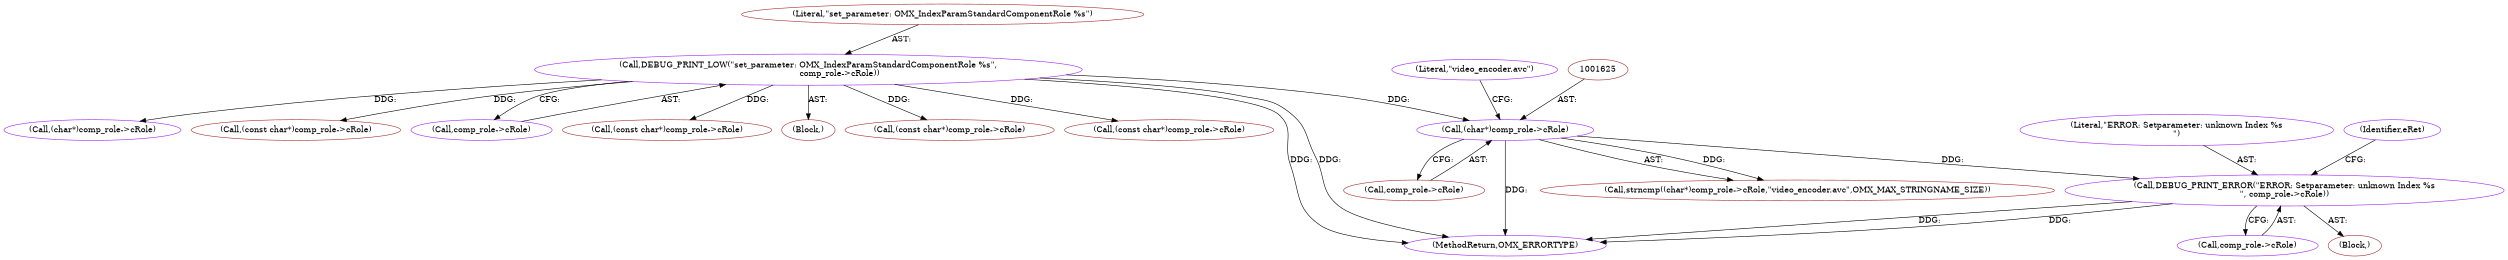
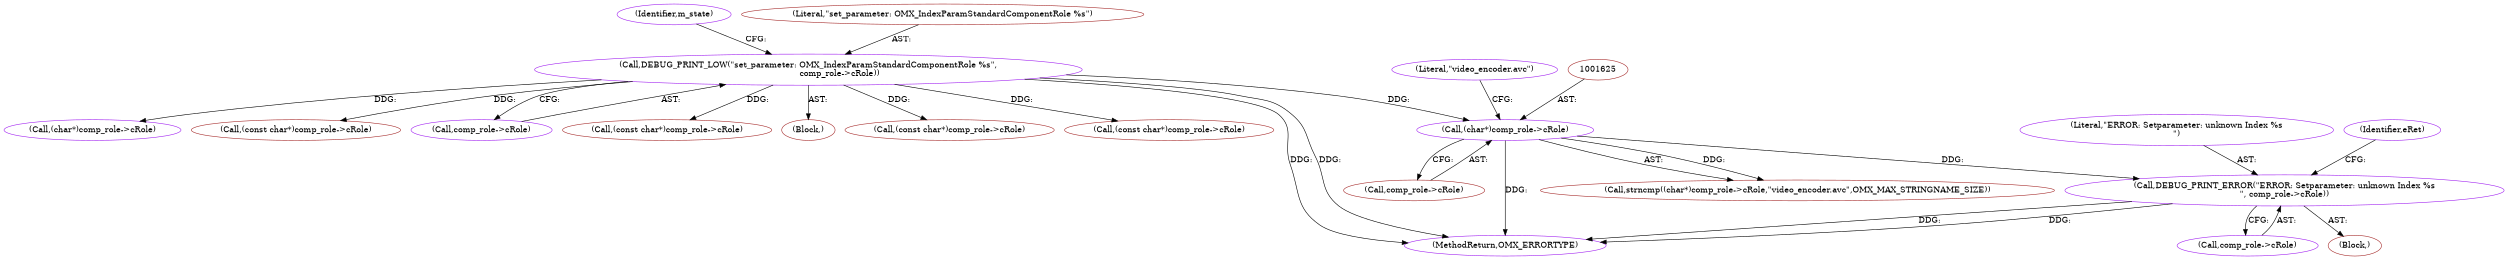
node "(Identifier,m_state)": added
